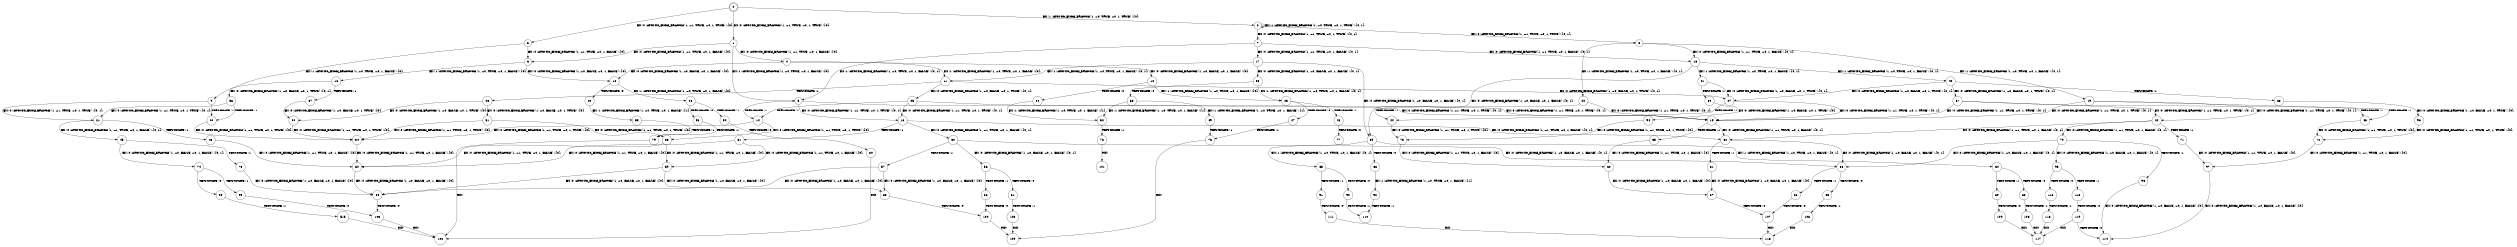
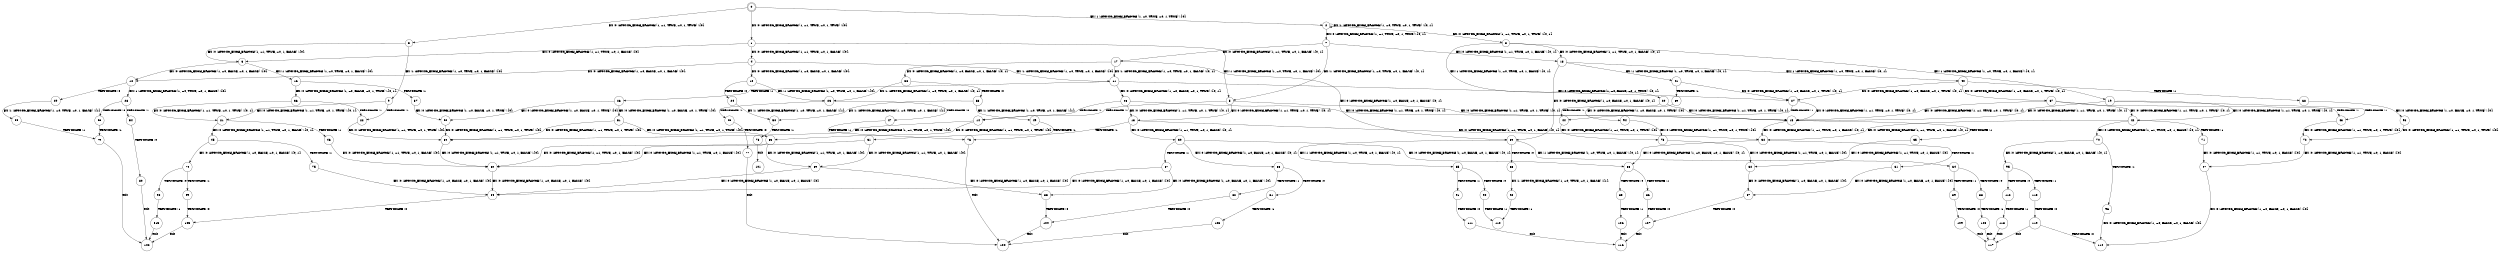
edge "70" -> "58": removed, label "EX !0 !ATOMIC_EXCH_BRANCH (1, +0, FALSE, +0, 1, FALSE) !{0, 1}"
edge "77" -> "100": added, label "exit"
